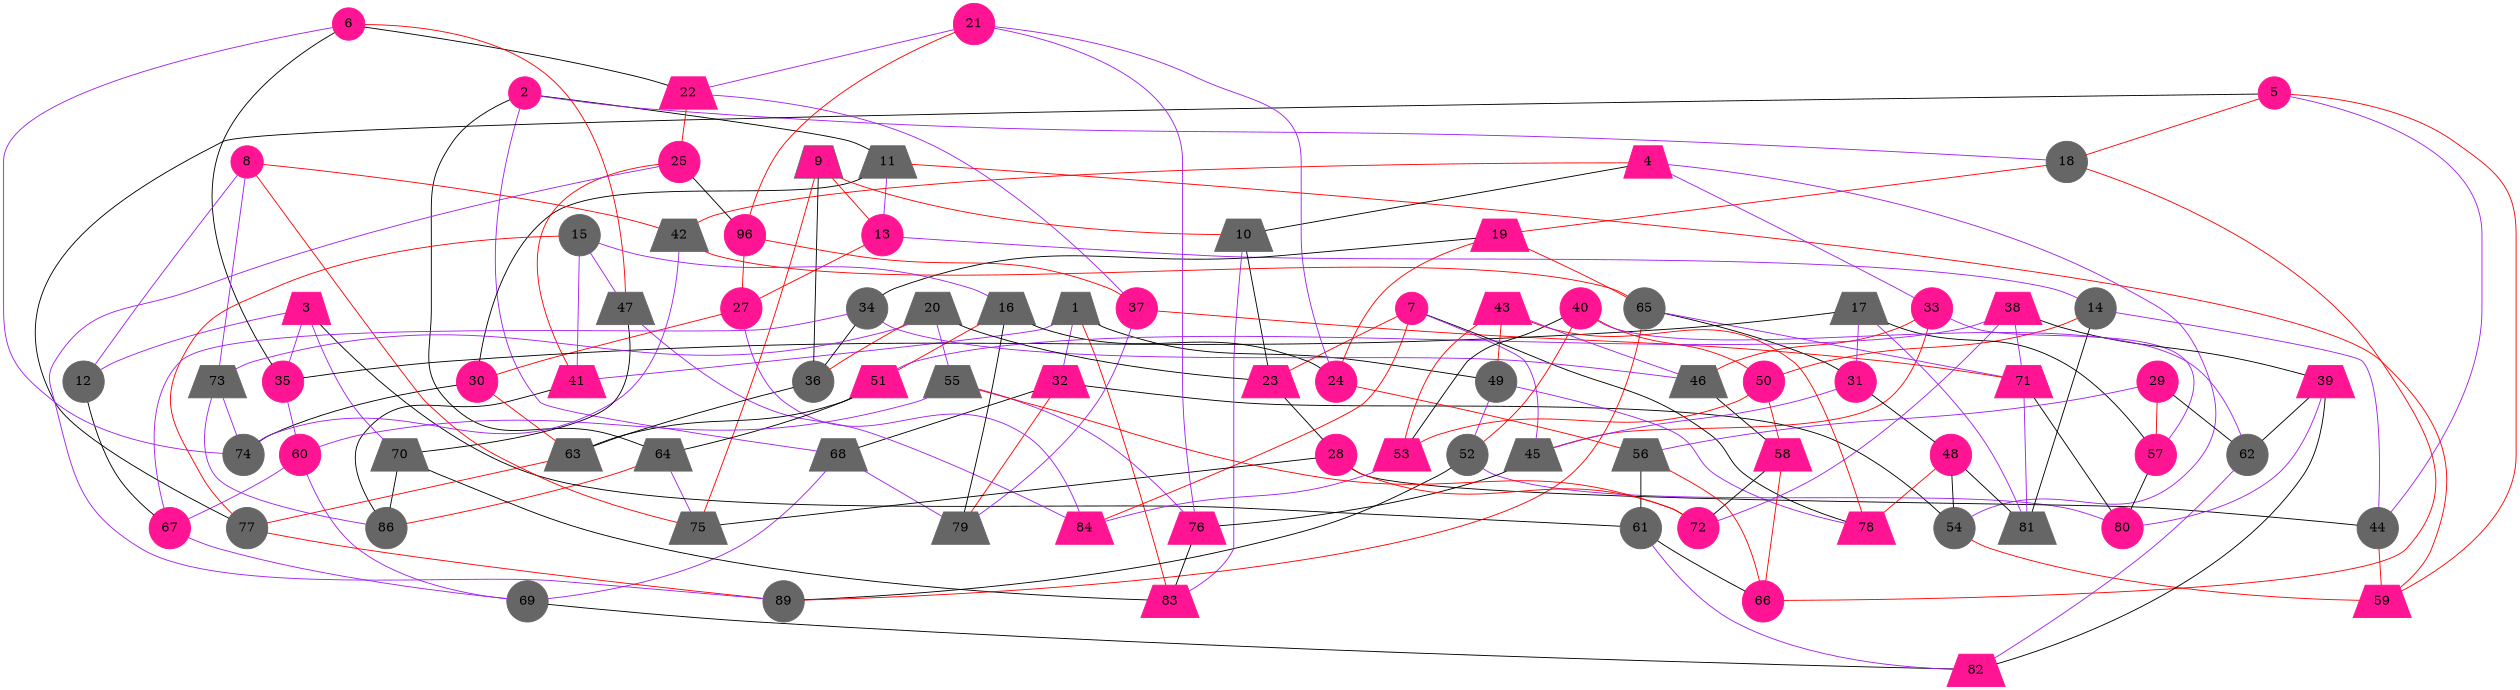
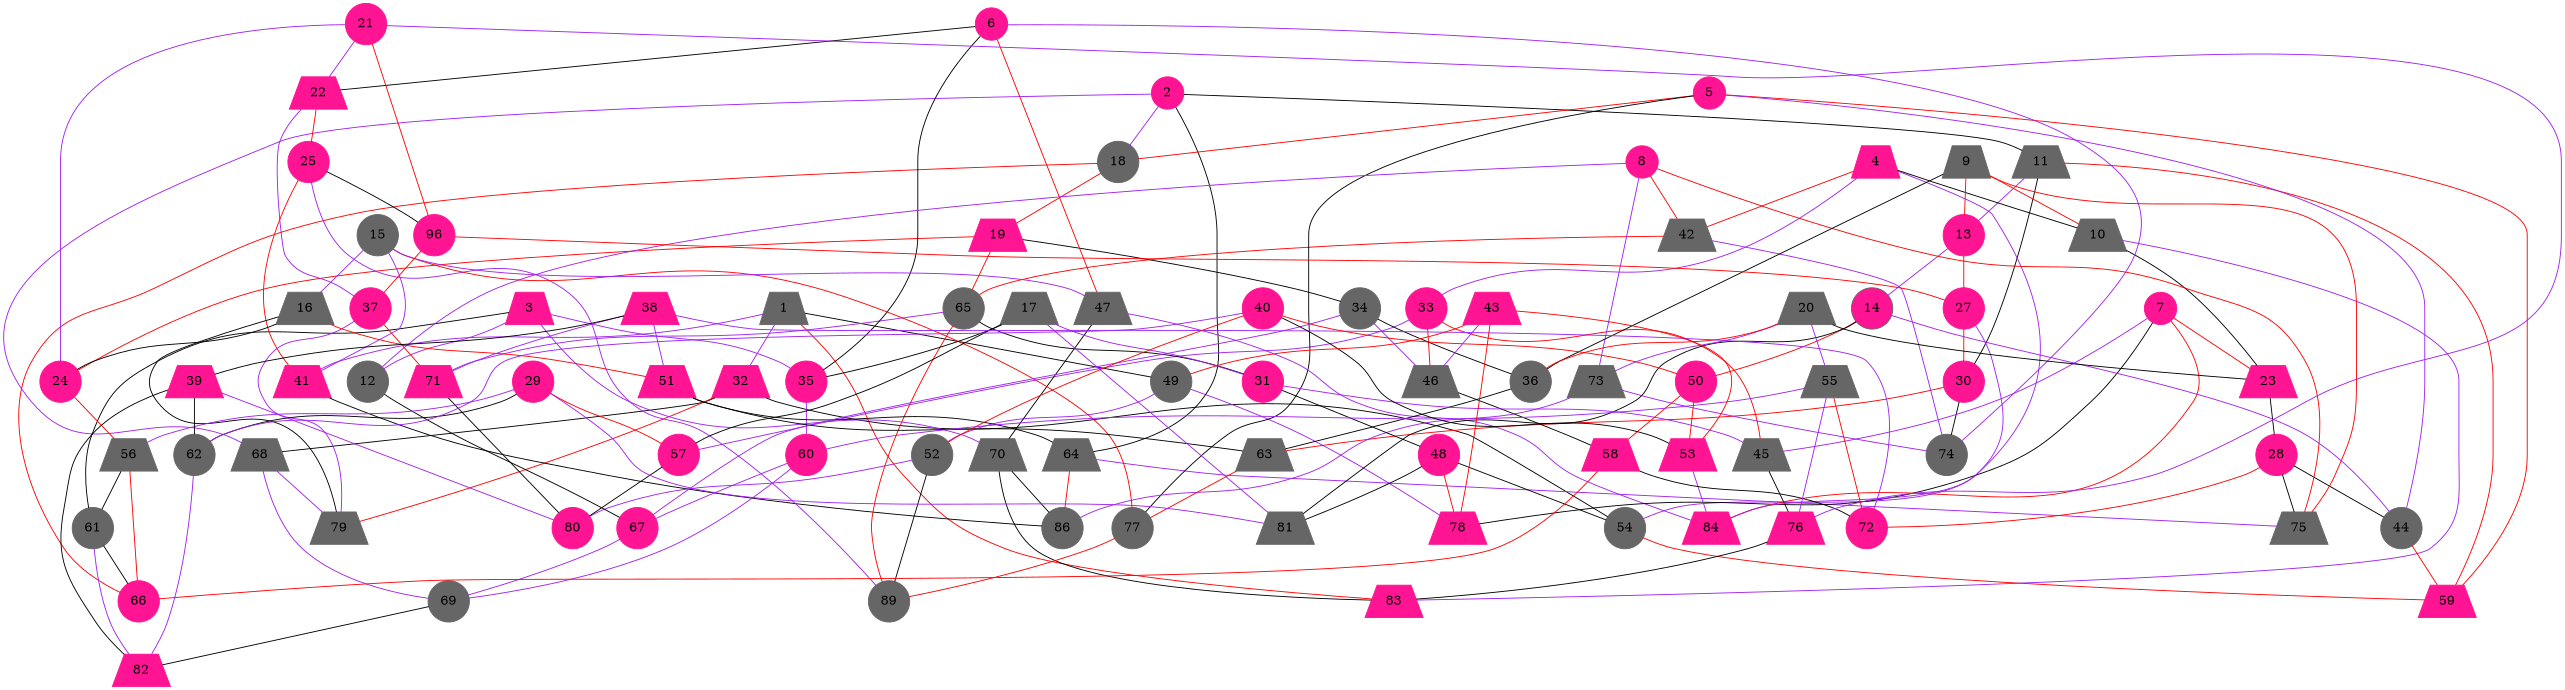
node "9": fillcolor deeppink -> gray40
node "14": fillcolor gray40 -> deeppink
edge "71" -- "81": now "29" -- "81"
